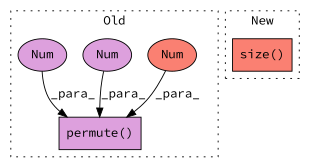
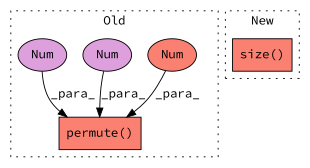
node "permute()": fillcolor plum -> salmon
